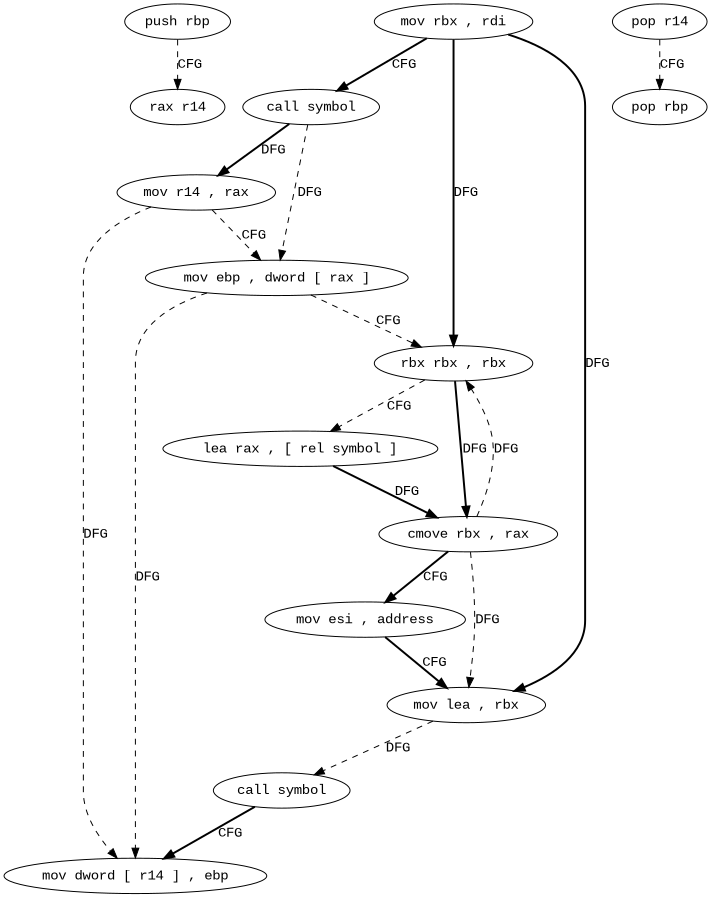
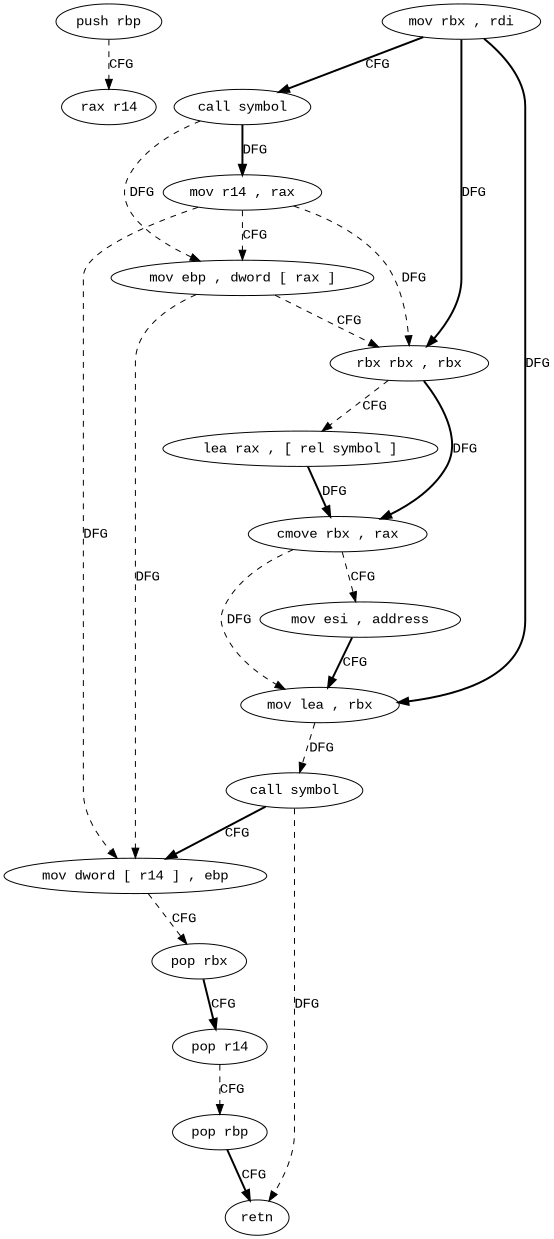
edge "cmove rbx , rax" -> "rbx rbx , rbx": now "mov r14 , rax" -> "rbx rbx , rbx"
edge "cmove rbx , rax" -> "mov esi , address": style bold -> dashed
node "pop rbx": added
node "retn": added
